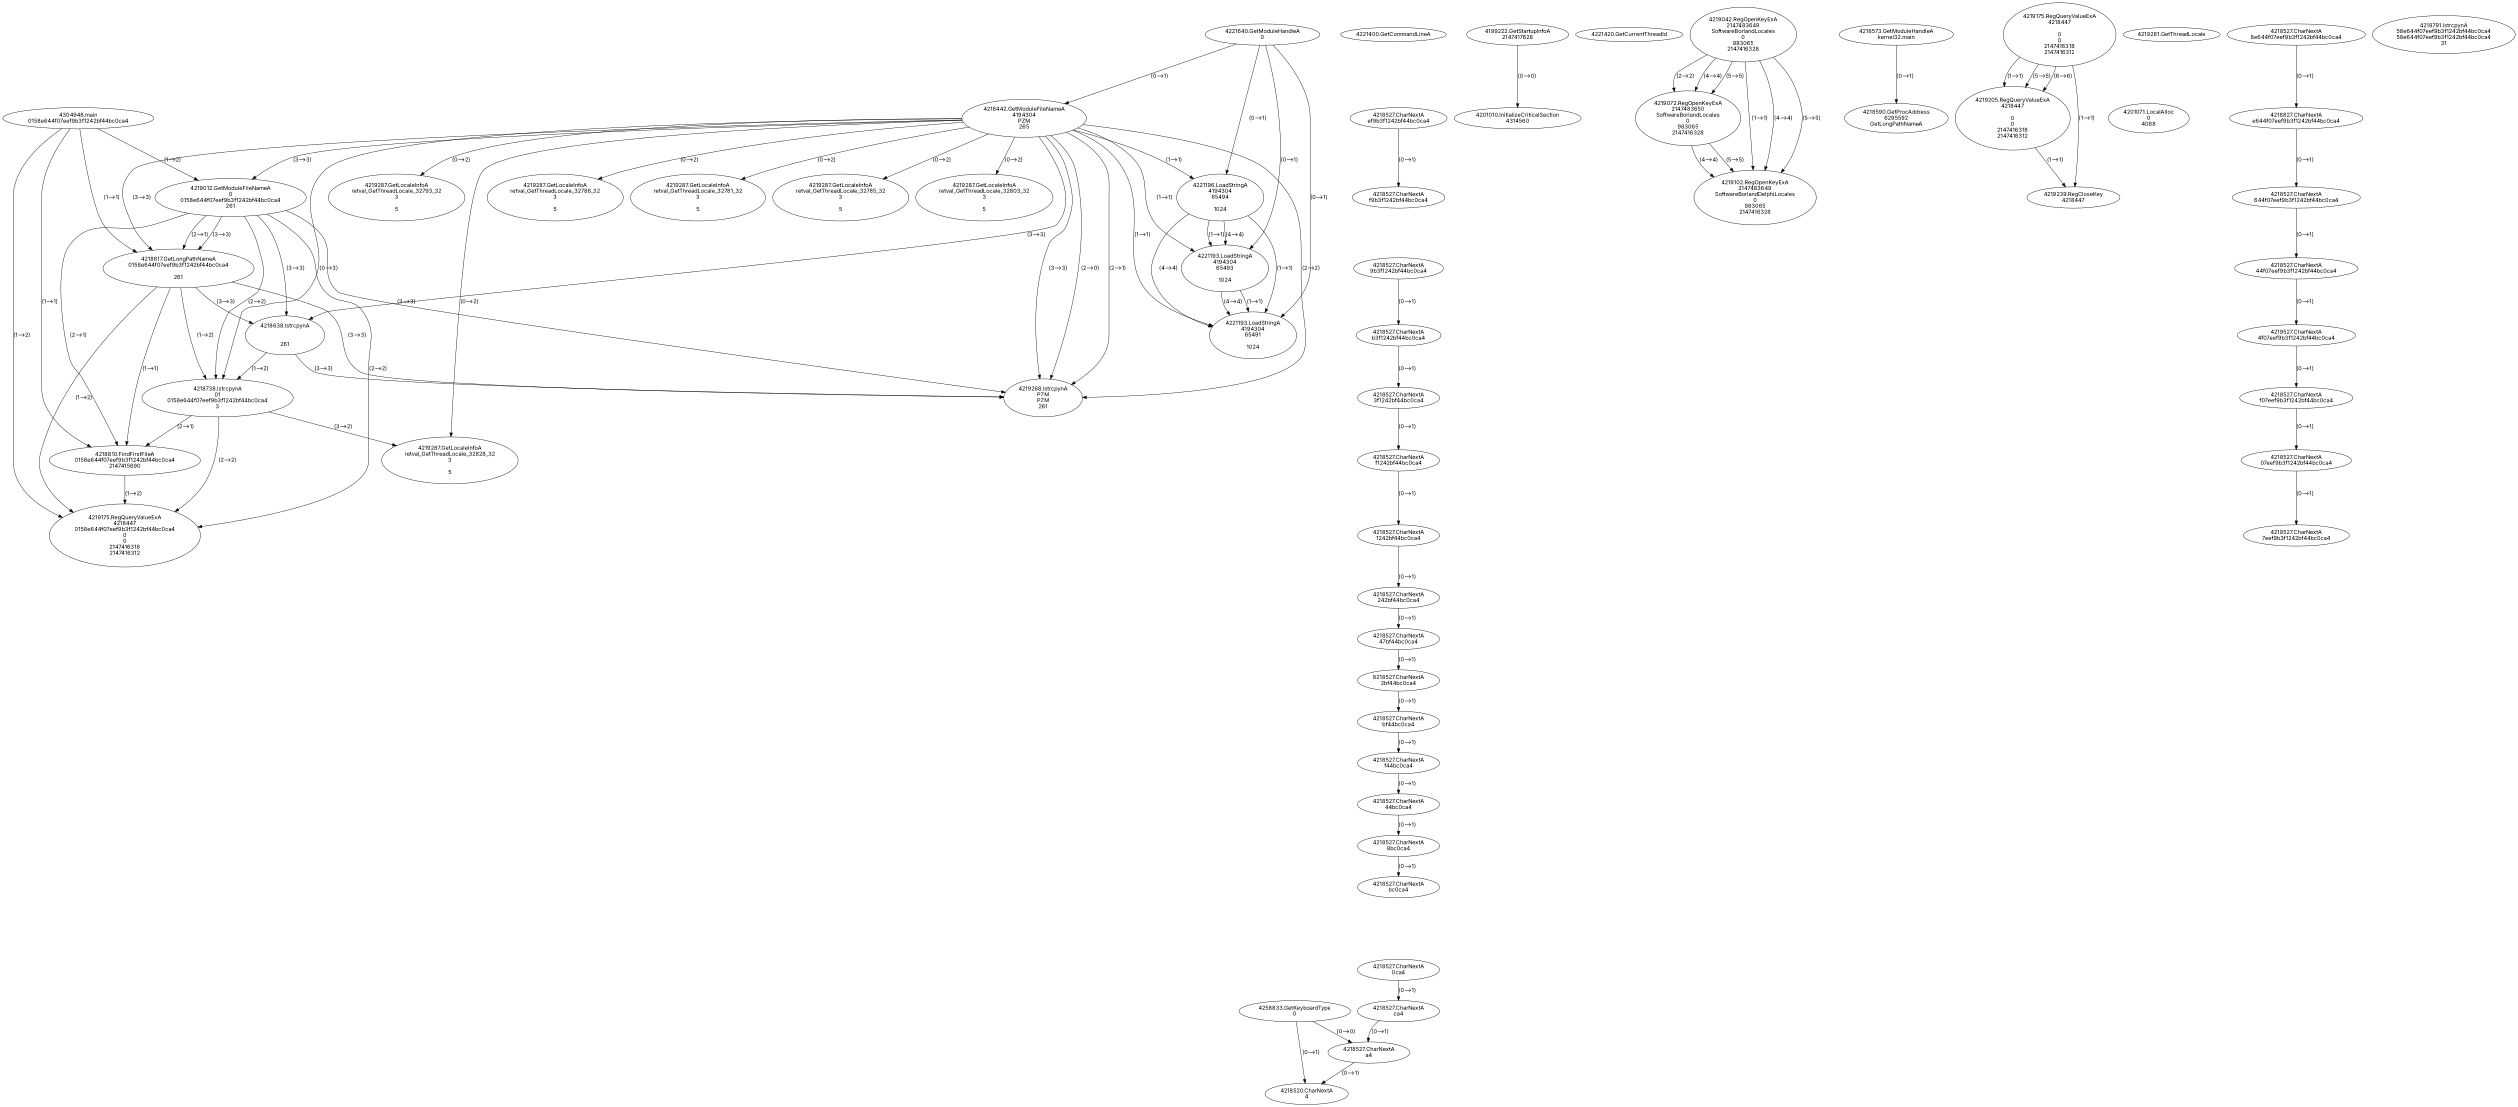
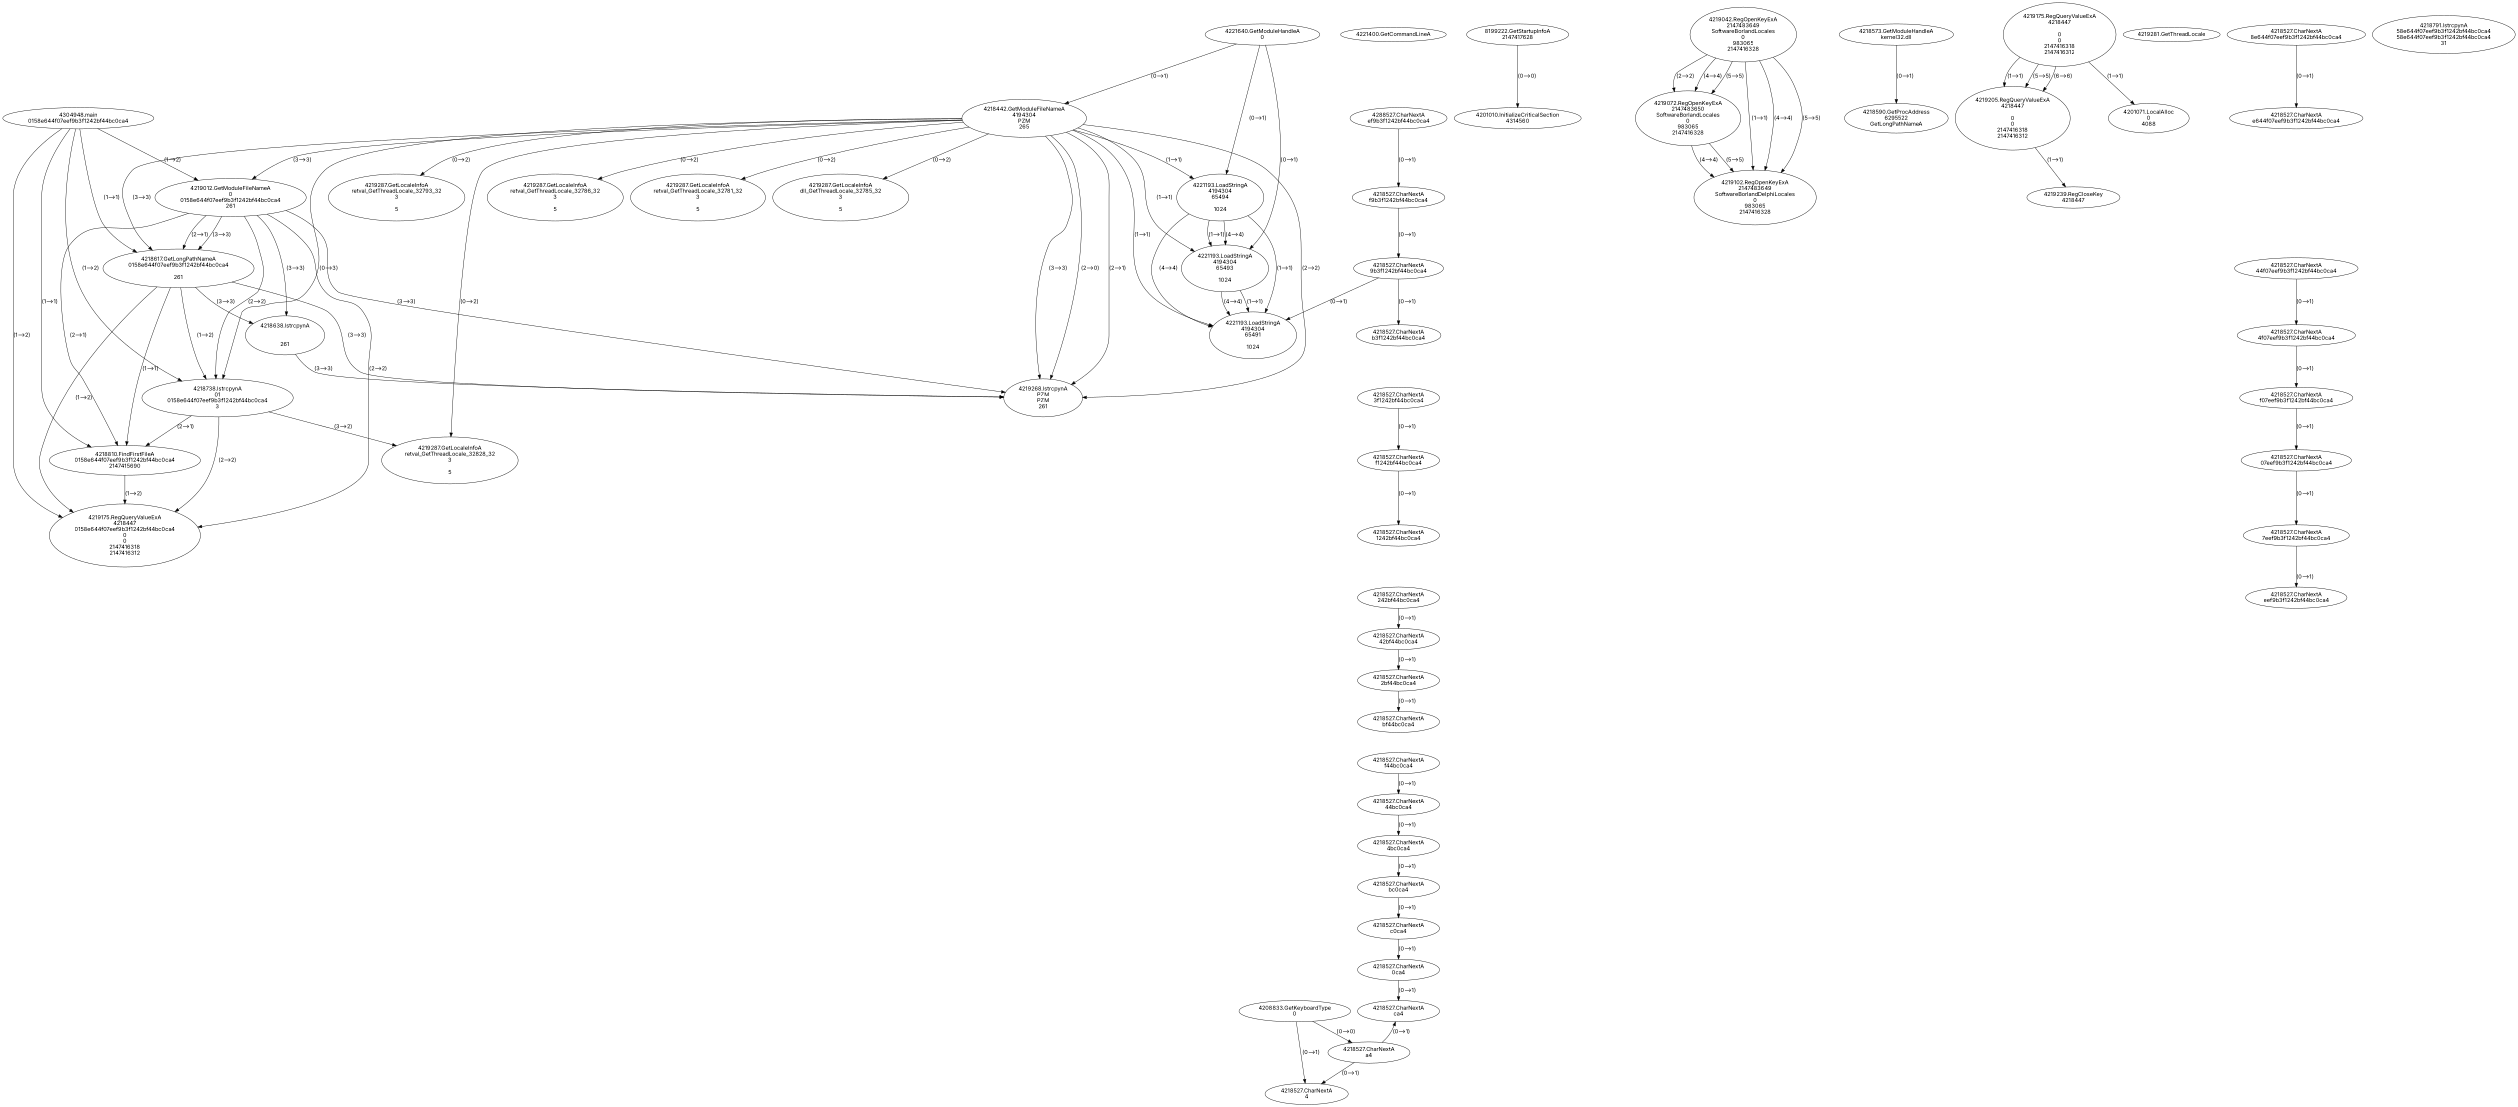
node "4199222.GetStartupInfoA 2147417628": label "4199222.GetStartupInfoA 2147417628" -> "8199222.GetStartupInfoA 2147417628"
node "4221420.GetCurrentThreadId": removed
node "4218573.GetModuleHandleA kernel32.main": label "4218573.GetModuleHandleA kernel32.main" -> "4218573.GetModuleHandleA kernel32.dll"
node "4218527.CharNextA ef9b3f1242bf44bc0ca4": label "4218527.CharNextA ef9b3f1242bf44bc0ca4" -> "4288527.CharNextA ef9b3f1242bf44bc0ca4"
node "4218590.GetProcAddress 6295592 GetLongPathNameA": label "4218590.GetProcAddress 6295592 GetLongPathNameA" -> "4218590.GetProcAddress 6295522 GetLongPathNameA"
node "4218827.CharNextA e644f07eef9b3f1242bf44bc0ca4": label "4218827.CharNextA e644f07eef9b3f1242bf44bc0ca4" -> "4218527.CharNextA e644f07eef9b3f1242bf44bc0ca4"
edge "4219175.RegQueryValueExA 4218447 0 0 2147416318 2147416312" -> "4219239.RegCloseKey 4218447": now "4219175.RegQueryValueExA 4218447 0 0 2147416318 2147416312" -> "4201071.LocalAlloc 0 4088"
edge "4221640.GetModuleHandleA 0" -> "4221193.LoadStringA 4194304 65491 1024": now "4218527.CharNextA 9b3f1242bf44bc0ca4" -> "4221193.LoadStringA 4194304 65491 1024"
node "4219287.GetLocaleInfoA retval_GetThreadLocale_32785_32 3 5": label "4219287.GetLocaleInfoA retval_GetThreadLocale_32785_32 3 5" -> "4219287.GetLocaleInfoA dll_GetThreadLocale_32785_32 3 5"
node "4219287.GetLocaleInfoA retval_GetThreadLocale_32803_32 3 5": removed
node "4221196.LoadStringA 4194304 65494 1024": label "4221196.LoadStringA 4194304 65494 1024" -> "4221193.LoadStringA 4194304 65494 1024"
node "4218527.CharNextA 644f07eef9b3f1242bf44bc0ca4": removed
edge "4218527.CharNextA f9b3f1242bf44bc0ca4" -> "4218527.CharNextA 9b3f1242bf44bc0ca4": added, label "(0-->1)"
edge "4218442.GetModuleFileNameA 4194304 PZM 265" -> "4218638.lstrcpynA 261": removed, label "(3-->3)"
node "4219527.CharNextA 4f07eef9b3f1242bf44bc0ca4": label "4219527.CharNextA 4f07eef9b3f1242bf44bc0ca4" -> "4218527.CharNextA 4f07eef9b3f1242bf44bc0ca4"
edge "4218638.lstrcpynA 261" -> "4218738.lstrcpynA 01 0158e644f07eef9b3f1242bf44bc0ca4 3": now "4304948.main 0158e644f07eef9b3f1242bf44bc0ca4" -> "4218738.lstrcpynA 01 0158e644f07eef9b3f1242bf44bc0ca4 3"
edge "4218527.CharNextA b3f1242bf44bc0ca4" -> "4218527.CharNextA 3f1242bf44bc0ca4": removed, label "(0-->1)"
edge "4218527.CharNextA 1242bf44bc0ca4" -> "4218527.CharNextA 242bf44bc0ca4": removed, label "(0-->1)"
node "4218527.CharNextA eef9b3f1242bf44bc0ca4": added
node "4218527.CharNextA 47bf44bc0ca4": label "4218527.CharNextA 47bf44bc0ca4" -> "4218527.CharNextA 42bf44bc0ca4"
node "8218527.CharNextA 2bf44bc0ca4": label "8218527.CharNextA 2bf44bc0ca4" -> "4218527.CharNextA 2bf44bc0ca4"
edge "4218527.CharNextA bf44bc0ca4" -> "4218527.CharNextA f44bc0ca4": removed, label "(0-->1)"
node "4218527.CharNextA 8bc0ca4": label "4218527.CharNextA 8bc0ca4" -> "4218527.CharNextA 4bc0ca4"
node "4218527.CharNextA c0ca4": added
node "4258833.GetKeyboardType 0": label "4258833.GetKeyboardType 0" -> "4208833.GetKeyboardType 0"
edge "4218527.CharNextA ca4" -> "4218527.CharNextA a4": reversed
node "4218520.CharNextA 4": label "4218520.CharNextA 4" -> "4218527.CharNextA 4"
